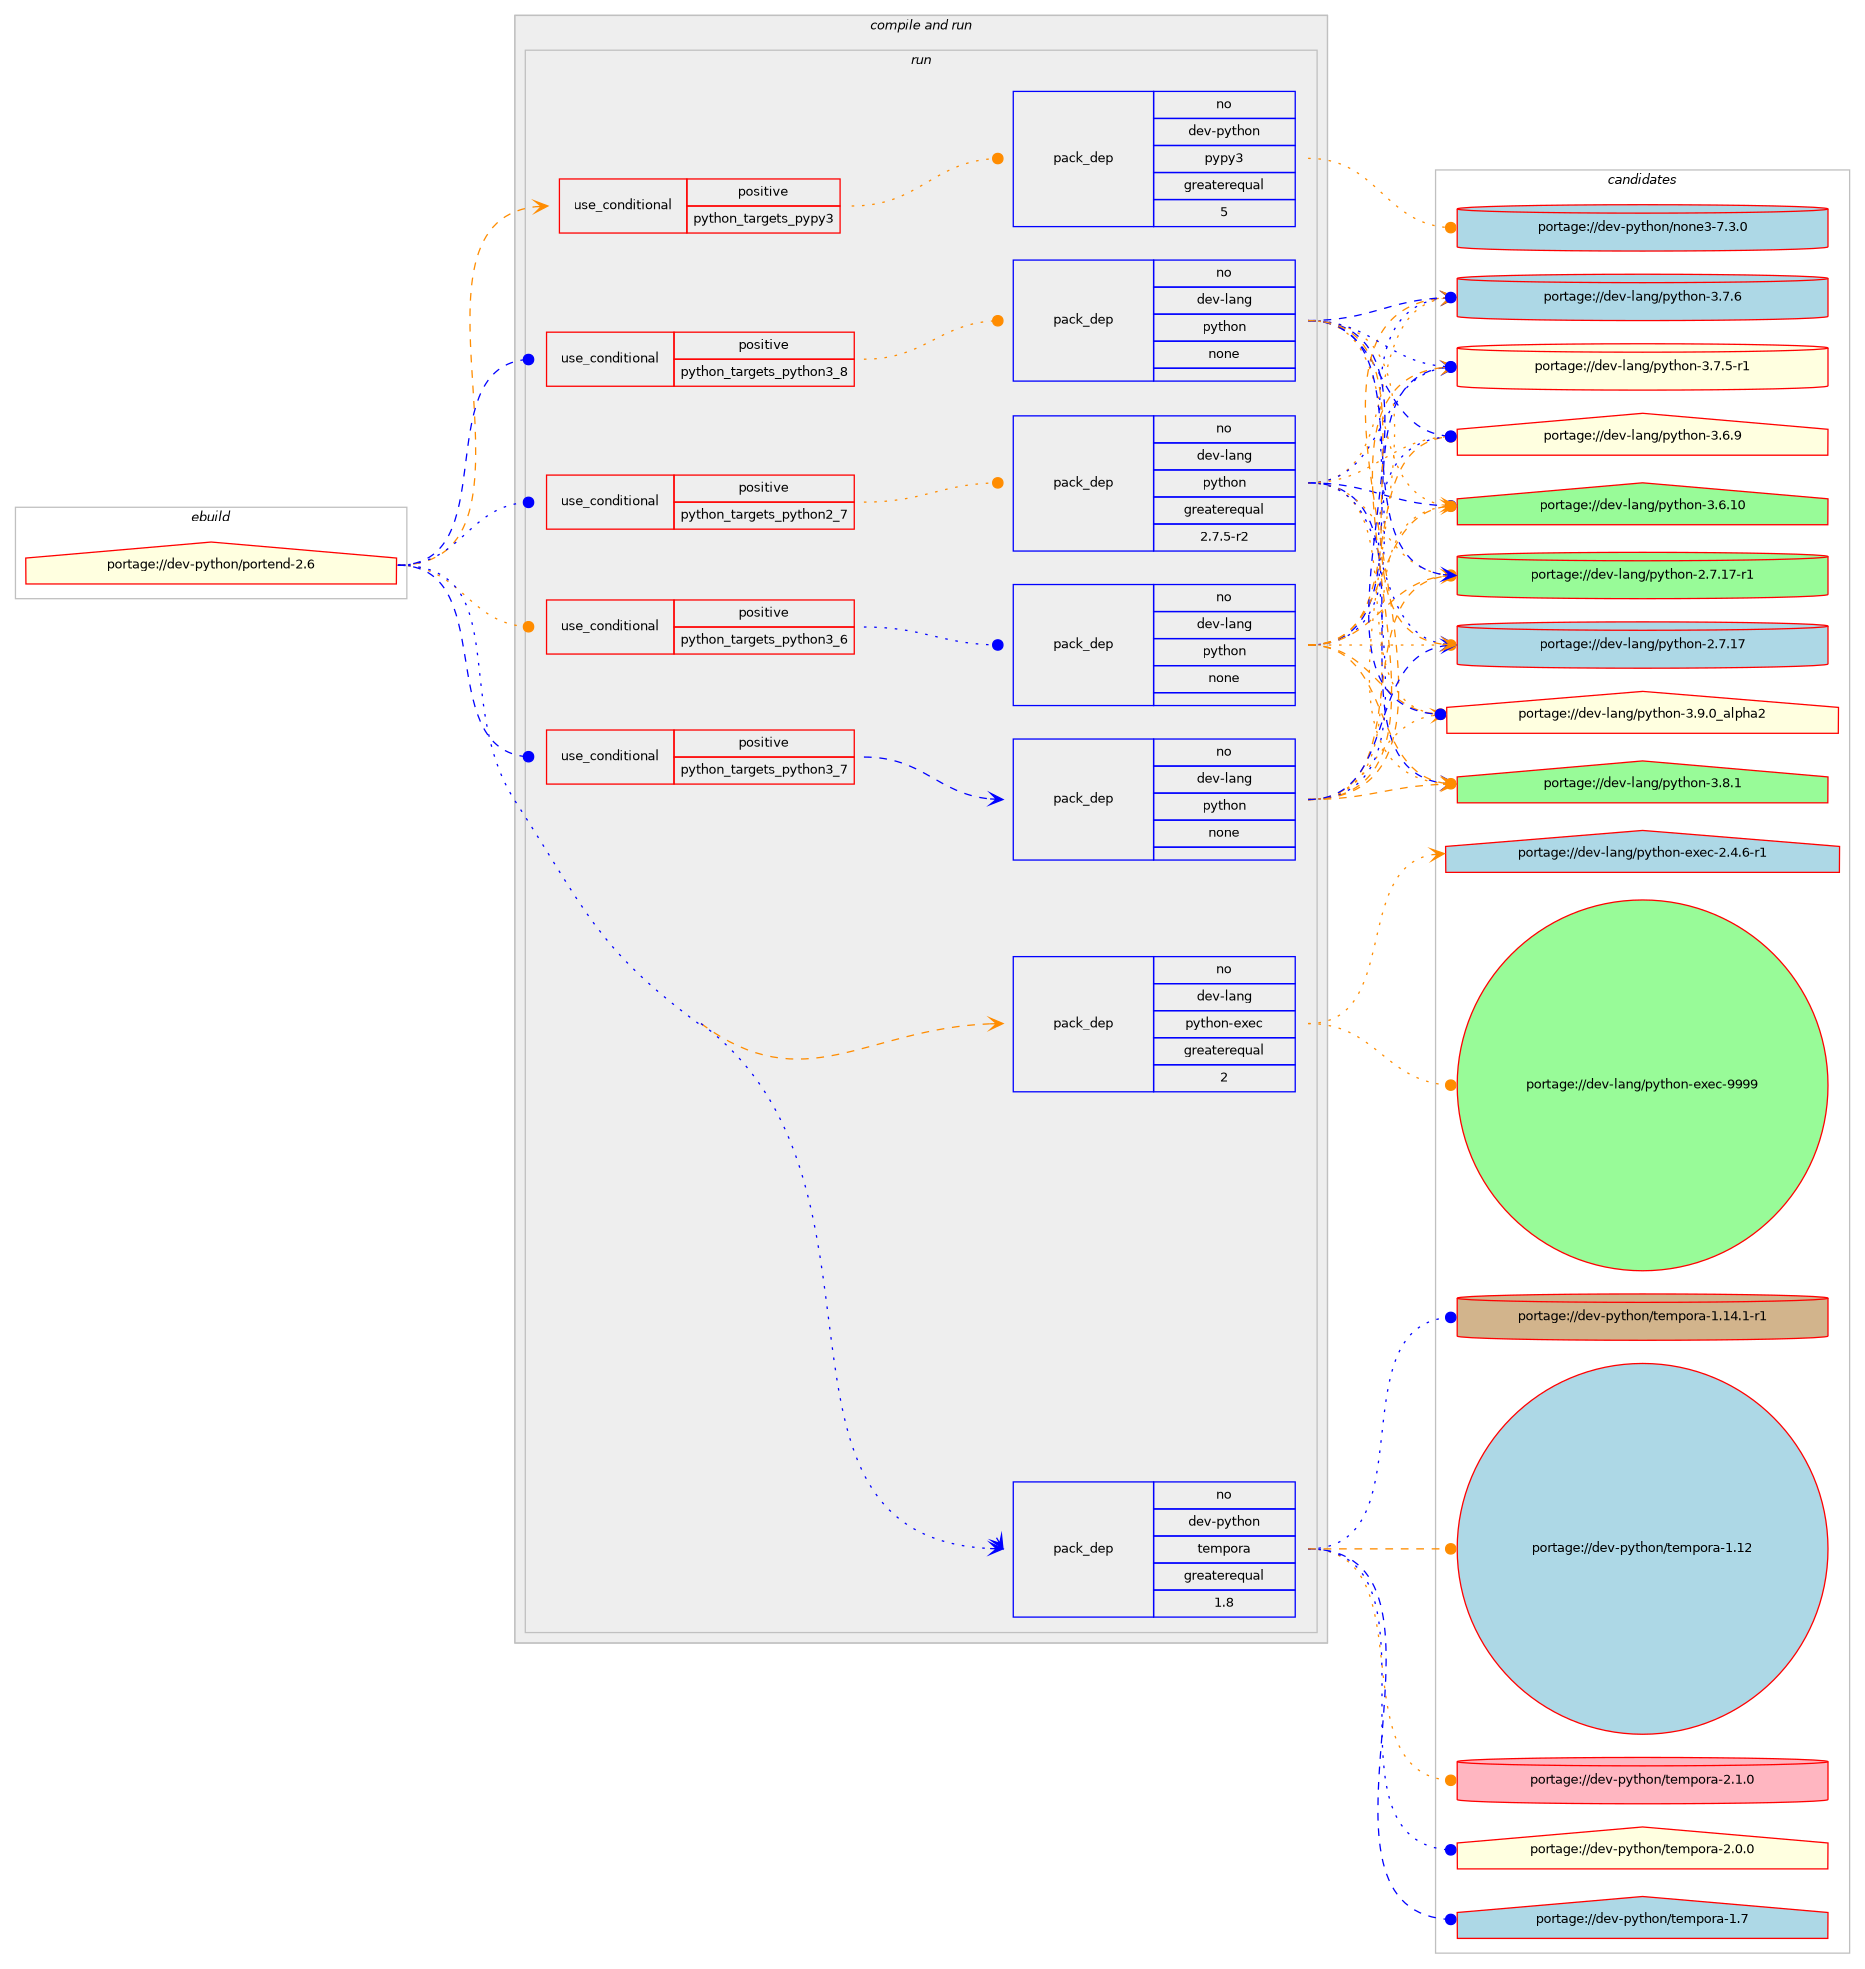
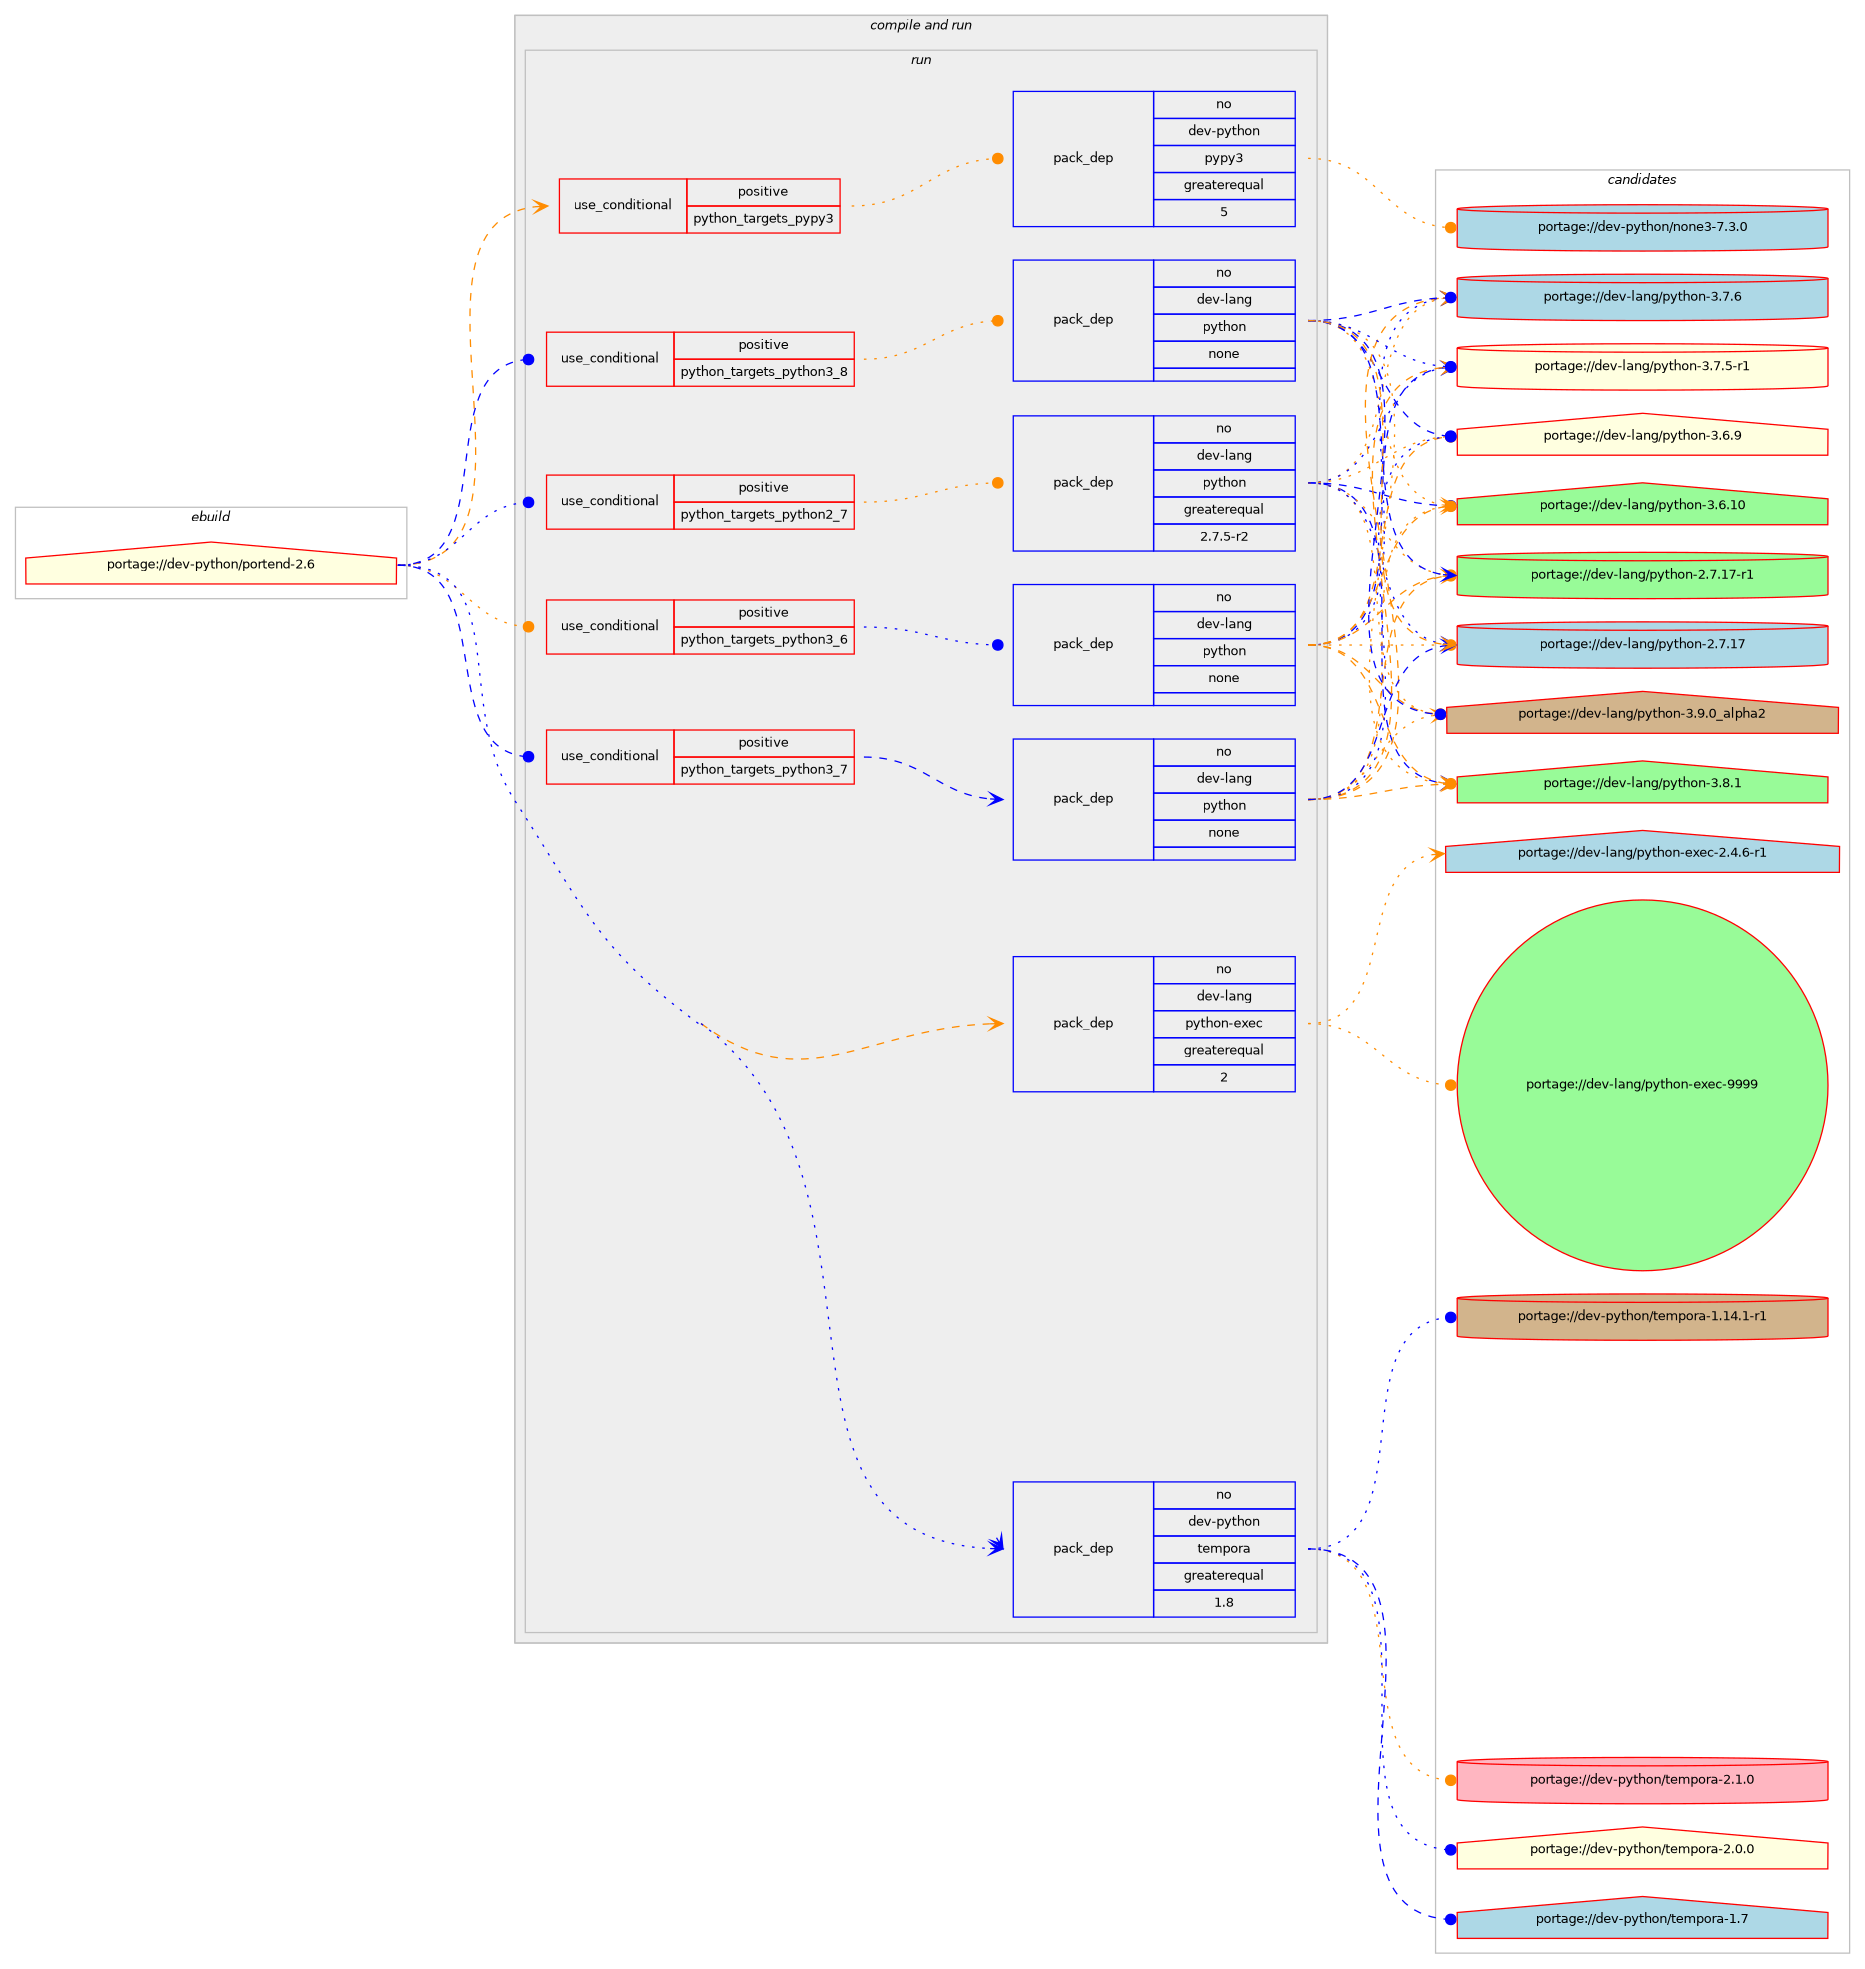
node "portage://dev-lang/python-3.9.0_alpha2": fillcolor lightyellow -> tan
node "portage://dev-python/tempora-1.12": removed
